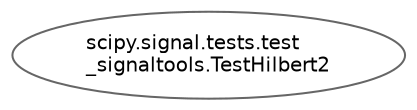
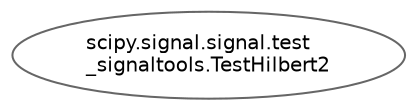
node "scipy.signal.tests.test _signaltools.TestHilbert2": label "scipy.signal.tests.test _signaltools.TestHilbert2" -> "scipy.signal.signal.test _signaltools.TestHilbert2"
